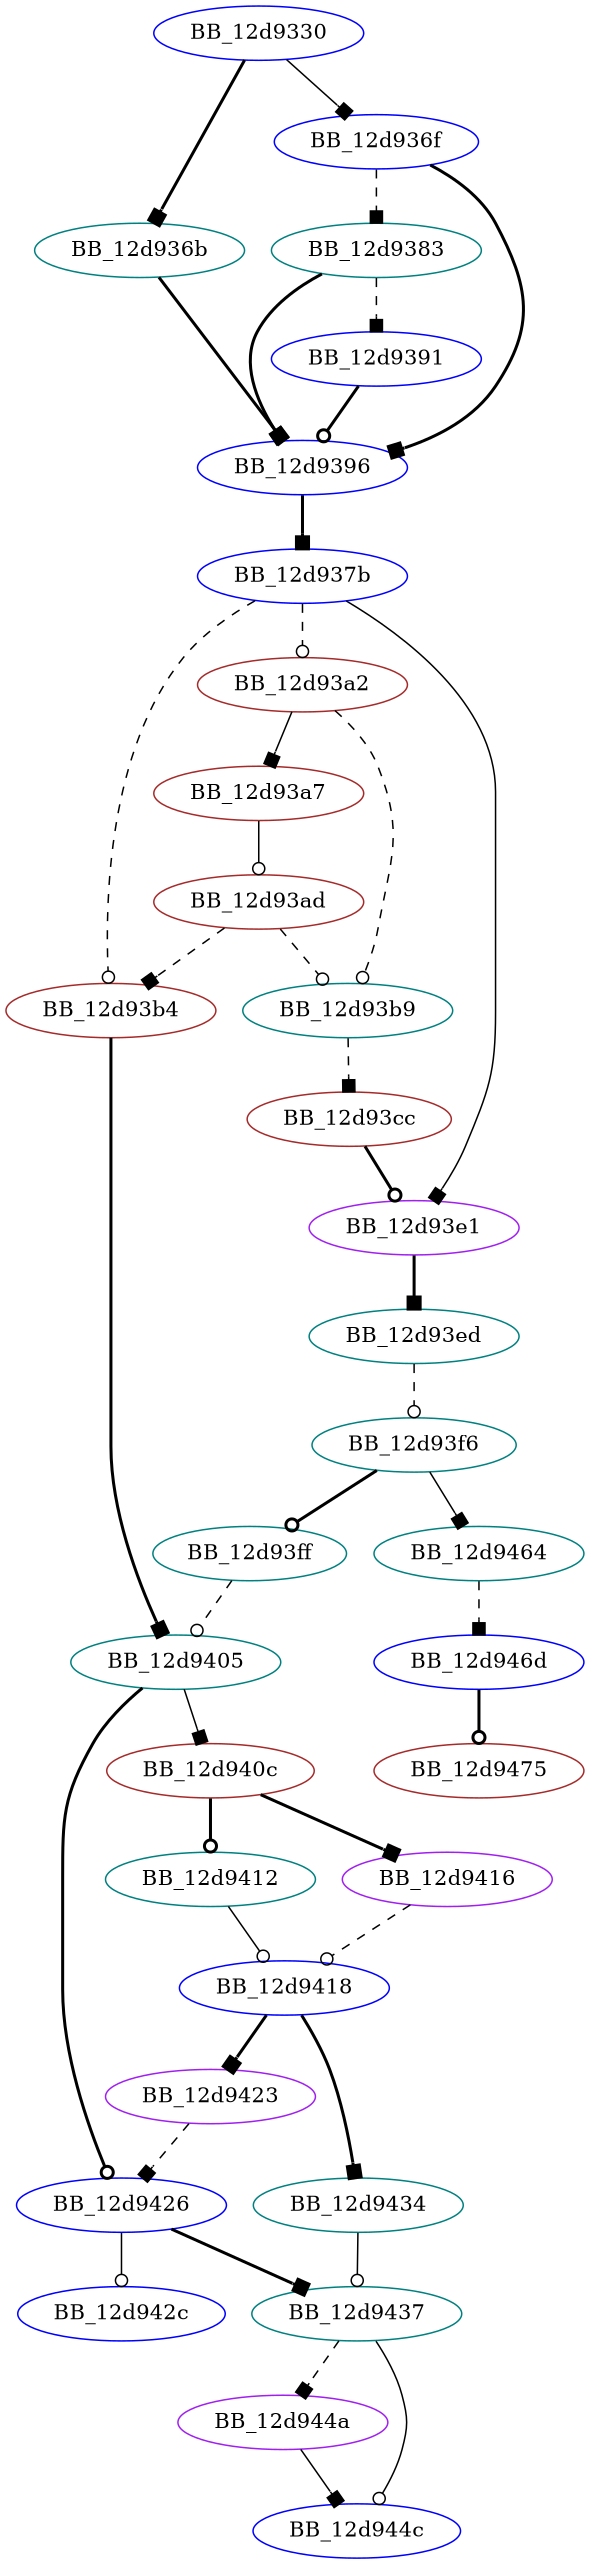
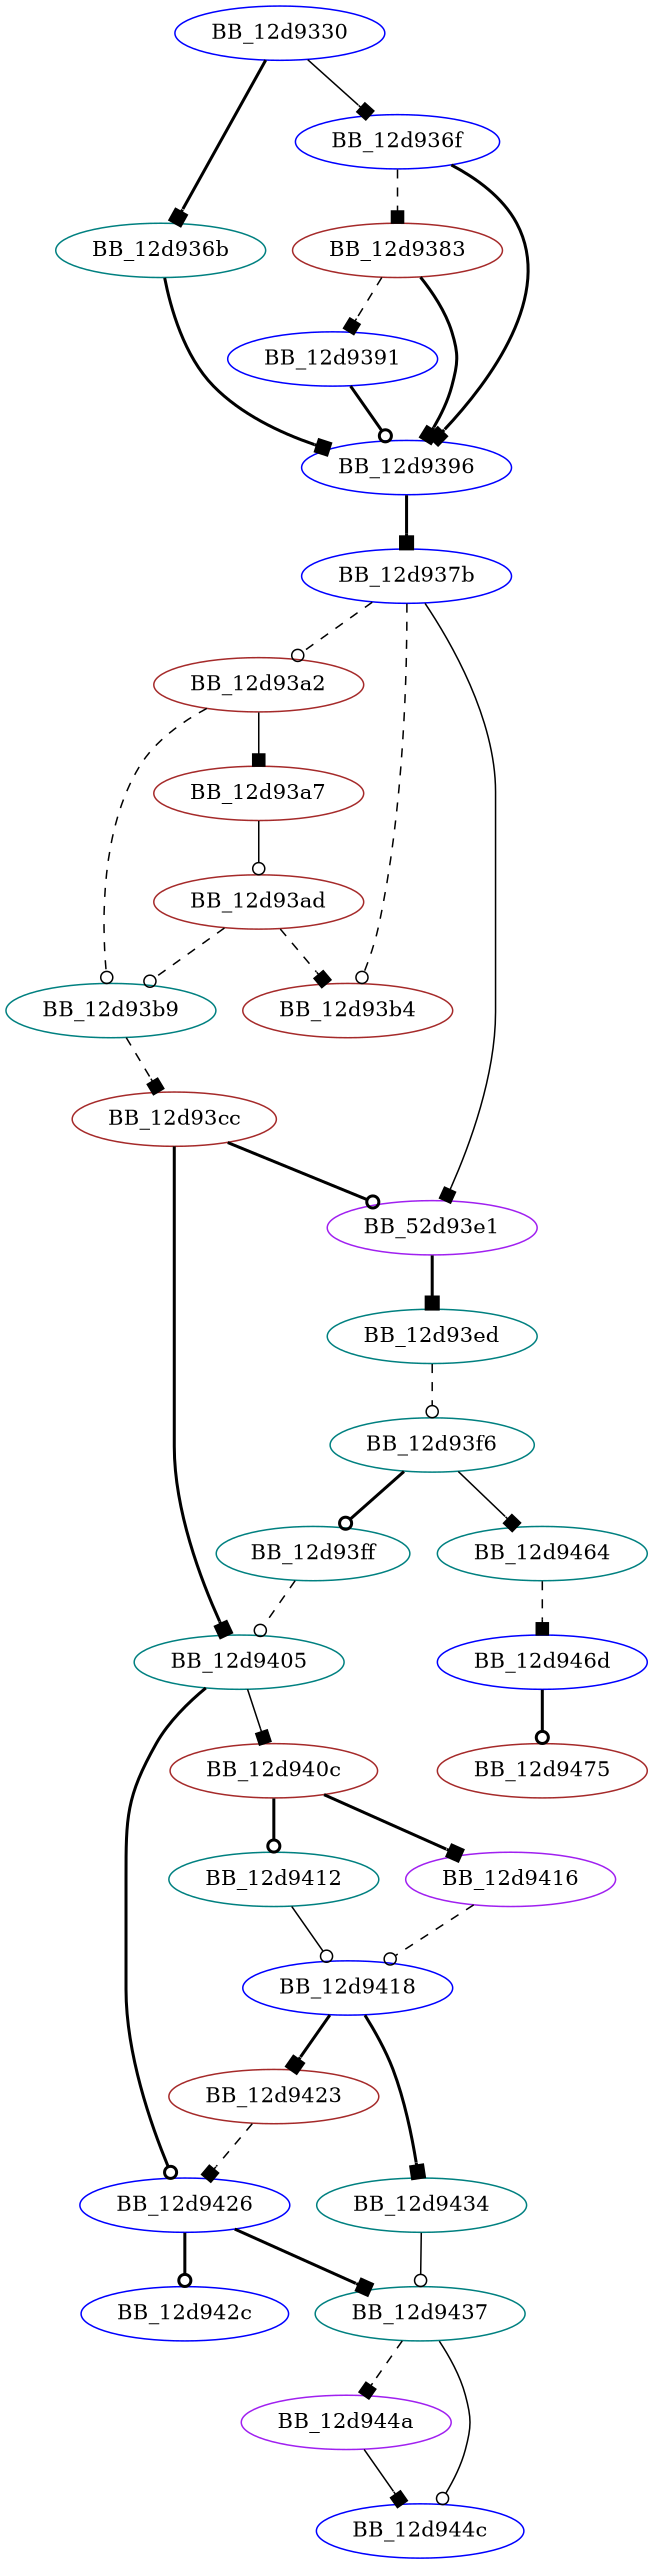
node "BB_12d9383": color teal -> brown
node "BB_12d93e1": label "BB_12d93e1" -> "BB_52d93e1"
edge "BB_12d93b4" -> "BB_12d9405": now "BB_12d93cc" -> "BB_12d9405"
node "BB_12d9423": color purple -> brown
edge "BB_12d9426" -> "BB_12d942c": style solid -> bold
